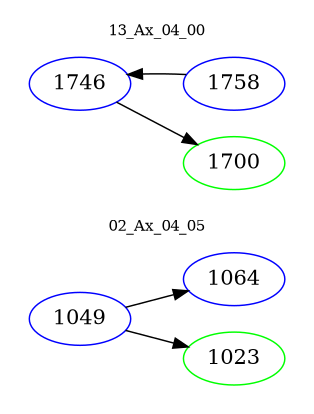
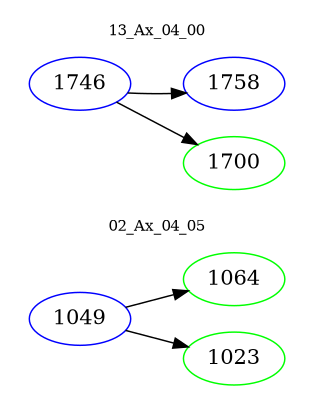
edge "1758" -> "1746": reversed
node "1064": color blue -> green
